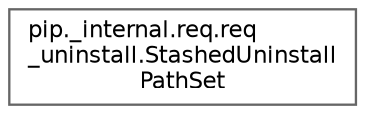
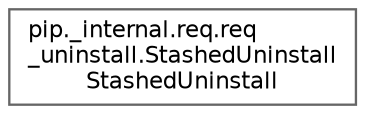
node "pip._internal.req.req _uninstall.StashedUninstall PathSet": label "pip._internal.req.req _uninstall.StashedUninstall PathSet" -> "pip._internal.req.req _uninstall.StashedUninstall StashedUninstall"
